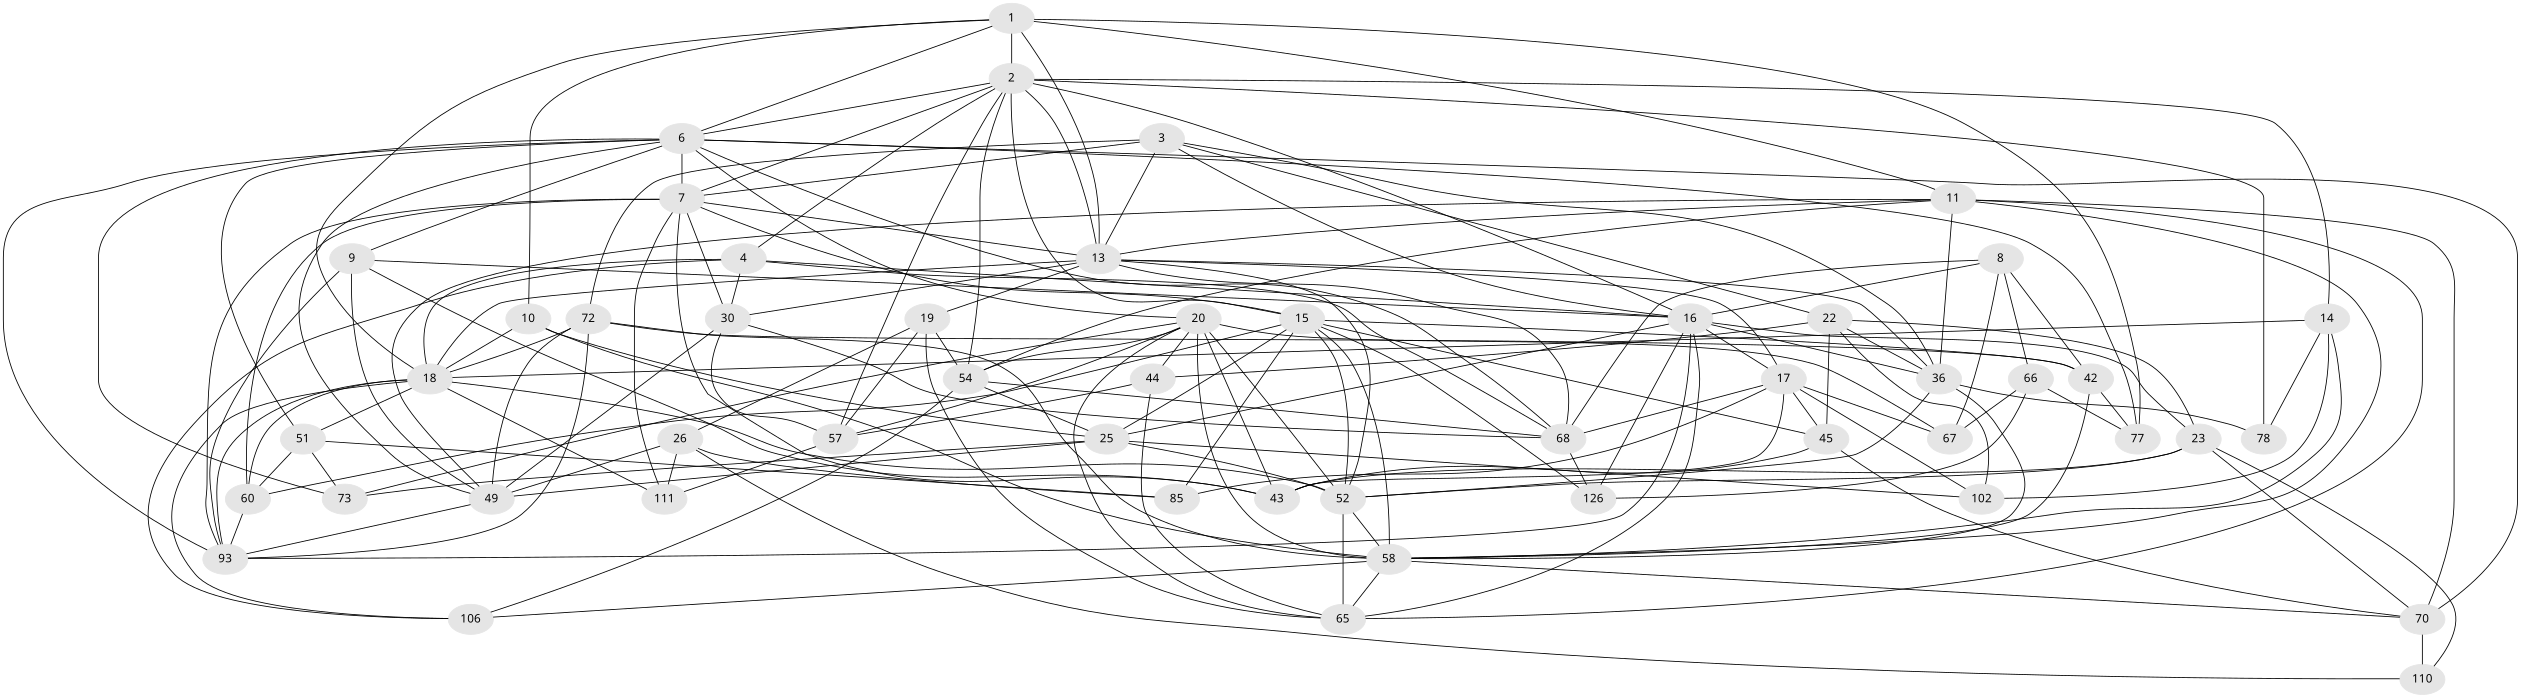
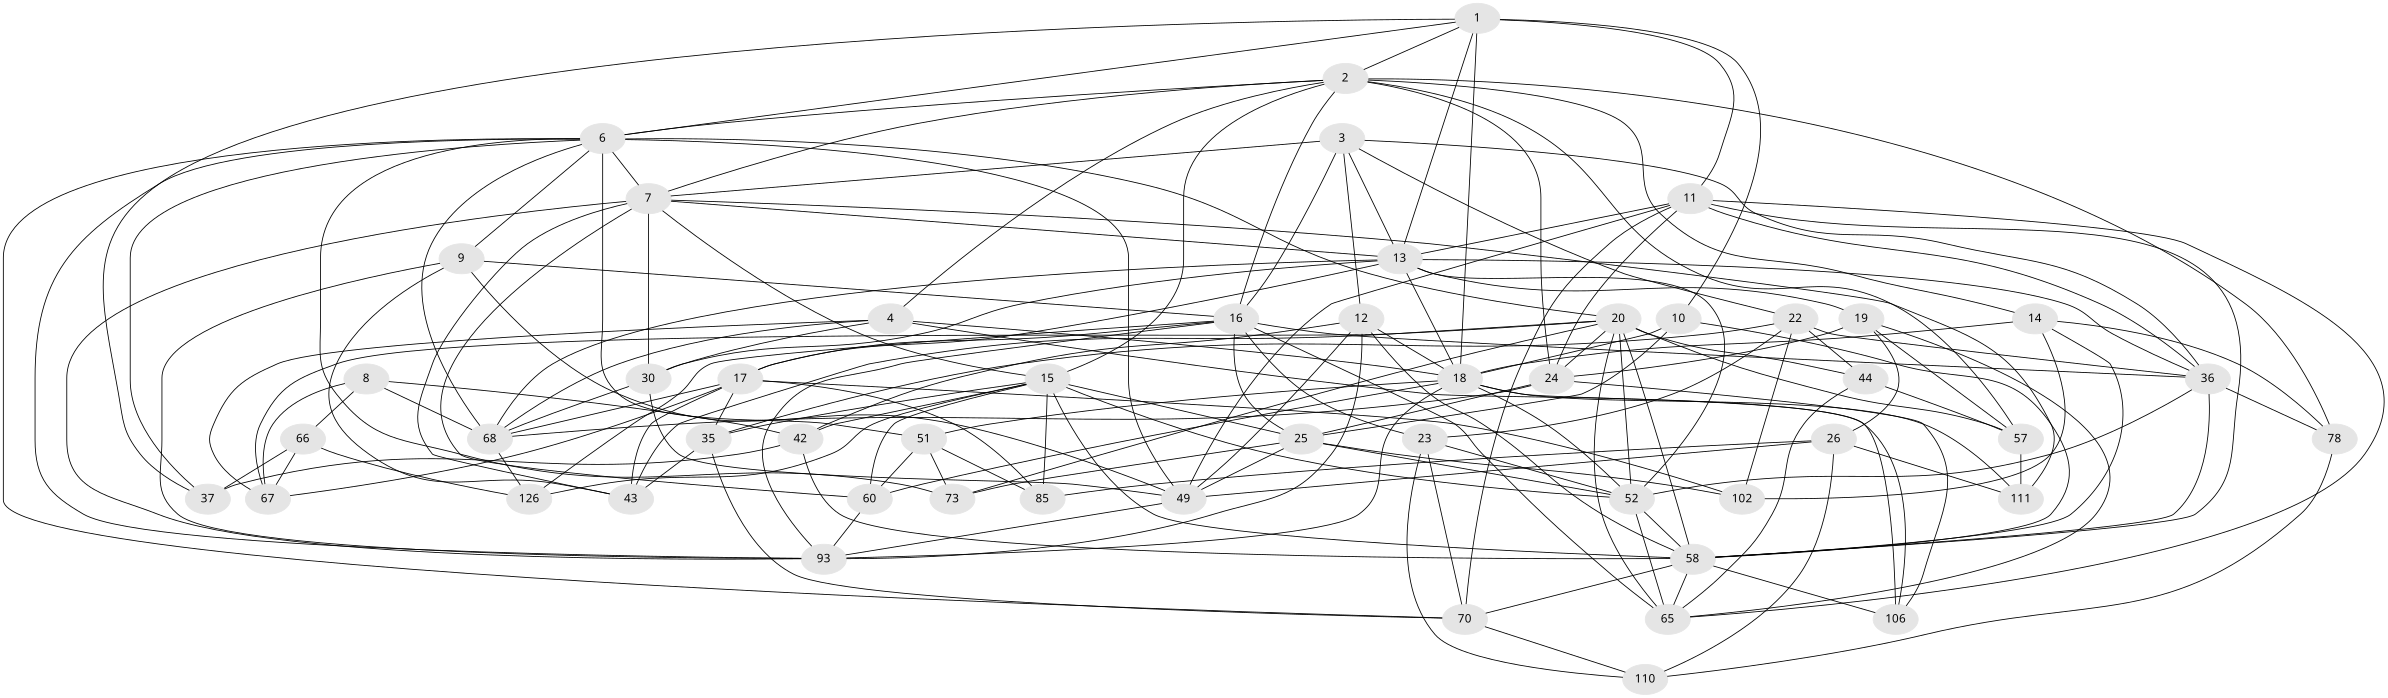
edge "2" -- "13": removed
edge "8" -- "16": removed
edge "4" -- "16": now "4" -- "67"
node "72": label "72" -> "12"
node "54": label "54" -> "24"
edge "30" -- "57": removed
node "45": label "45" -> "35"
node "77": label "77" -> "37"
edge "23" -- "43": removed
edge "78" -- "110": added
